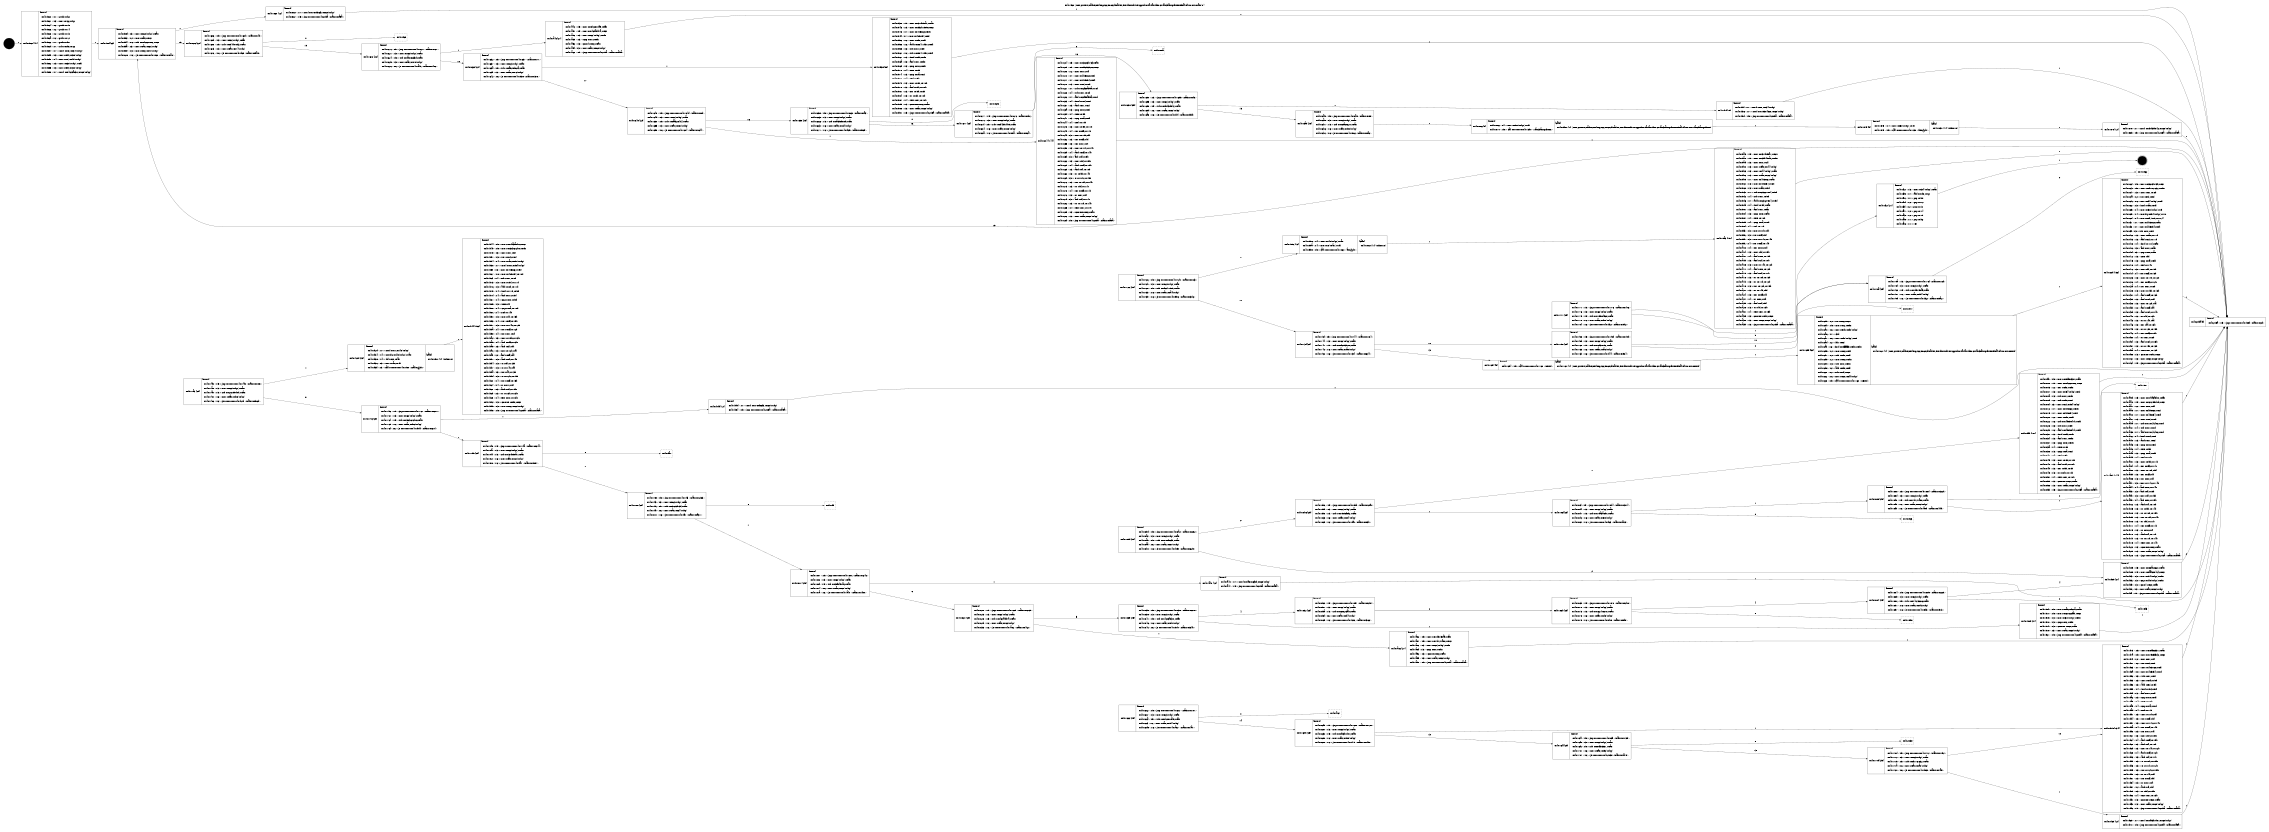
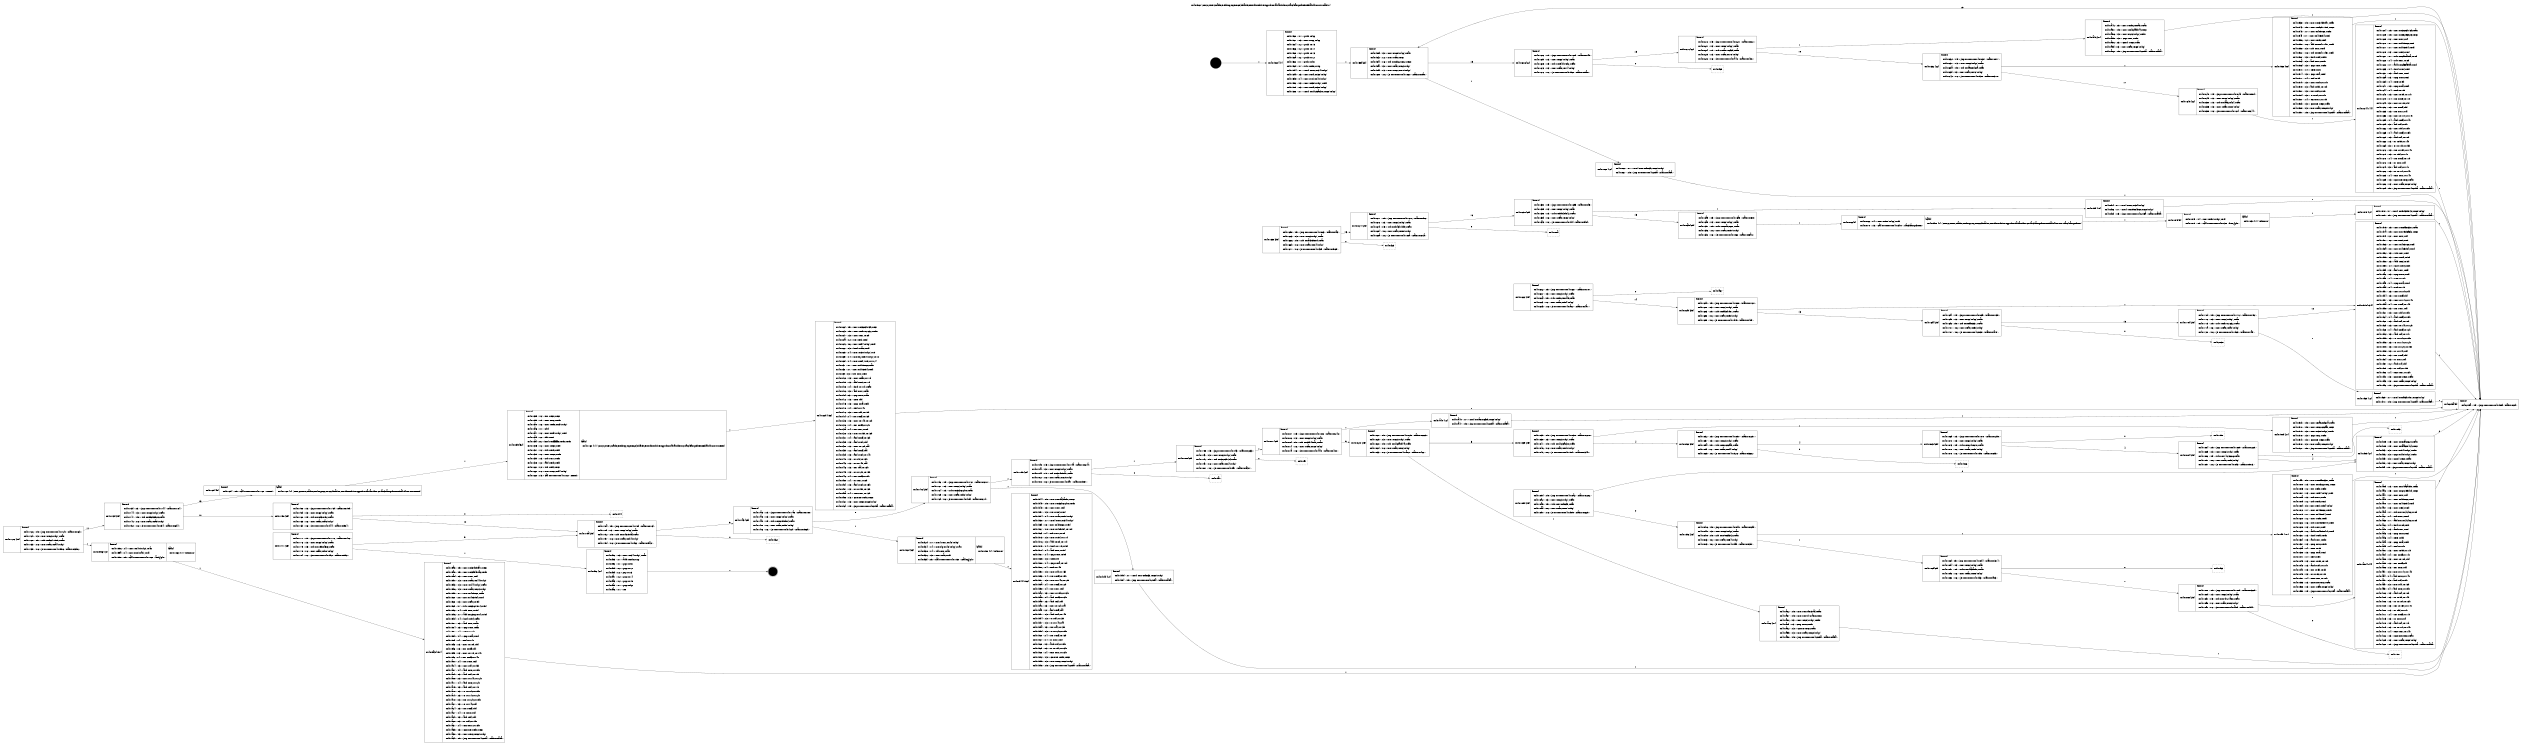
edge "0x401648 [22]" -> "0x40165e [25]": removed, label "16"
node "0x401926": added
edge "0x40178a [25]" -> "0x4017a3 [25]": added, label "9"
